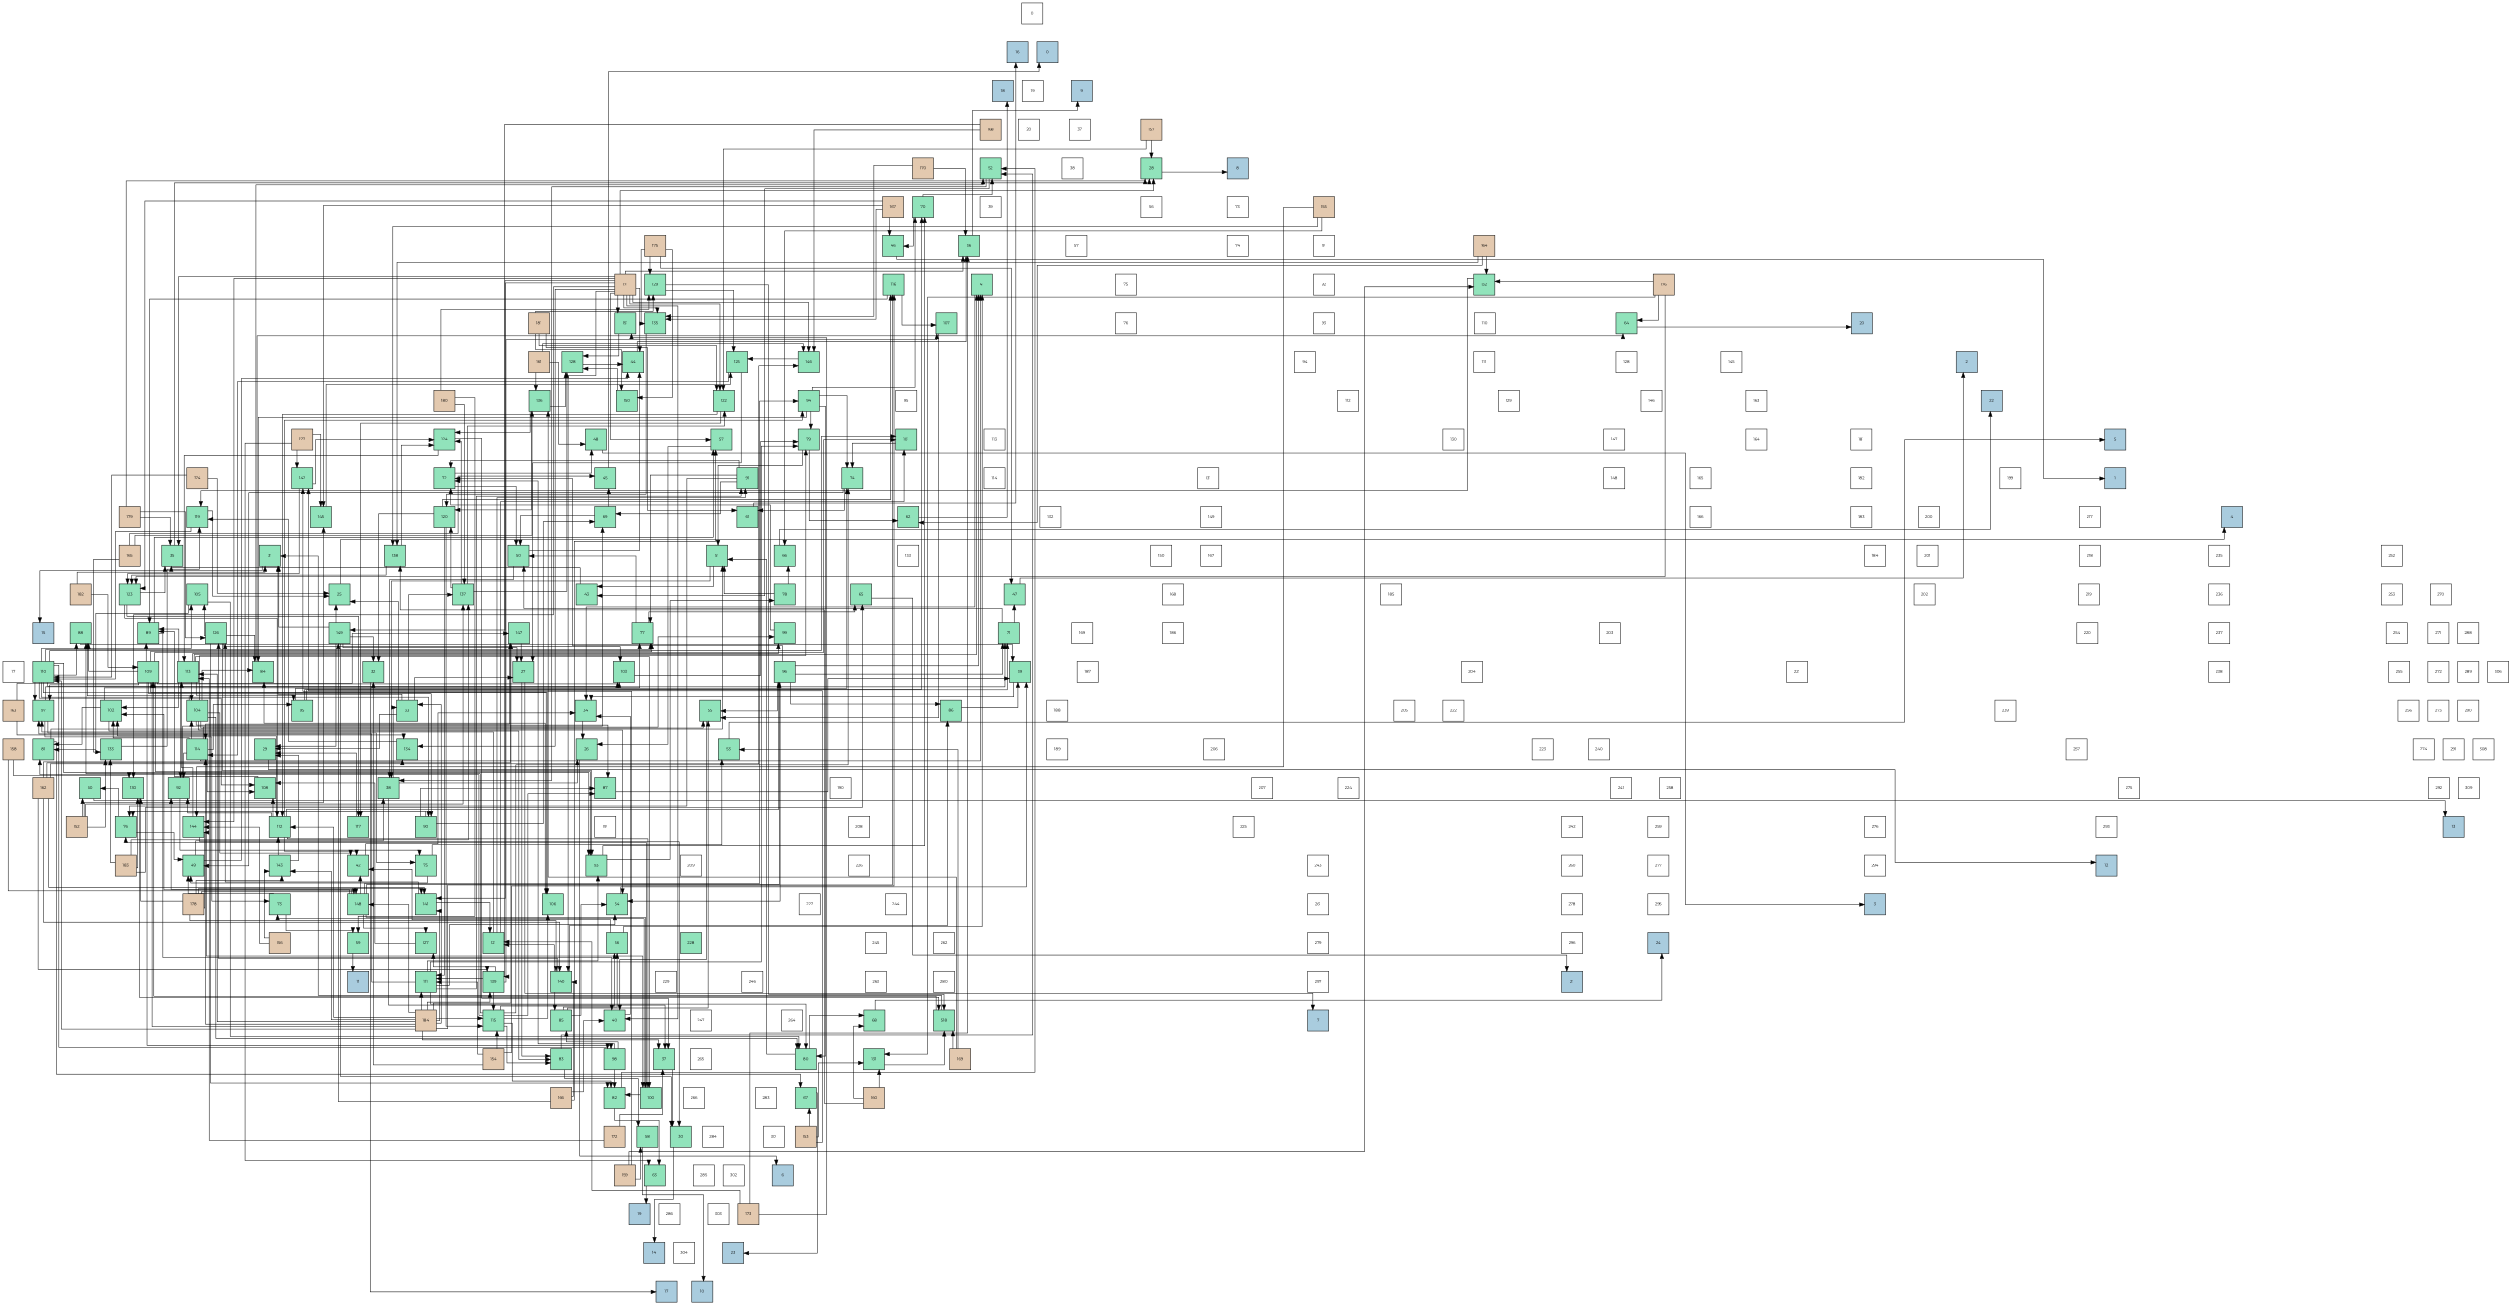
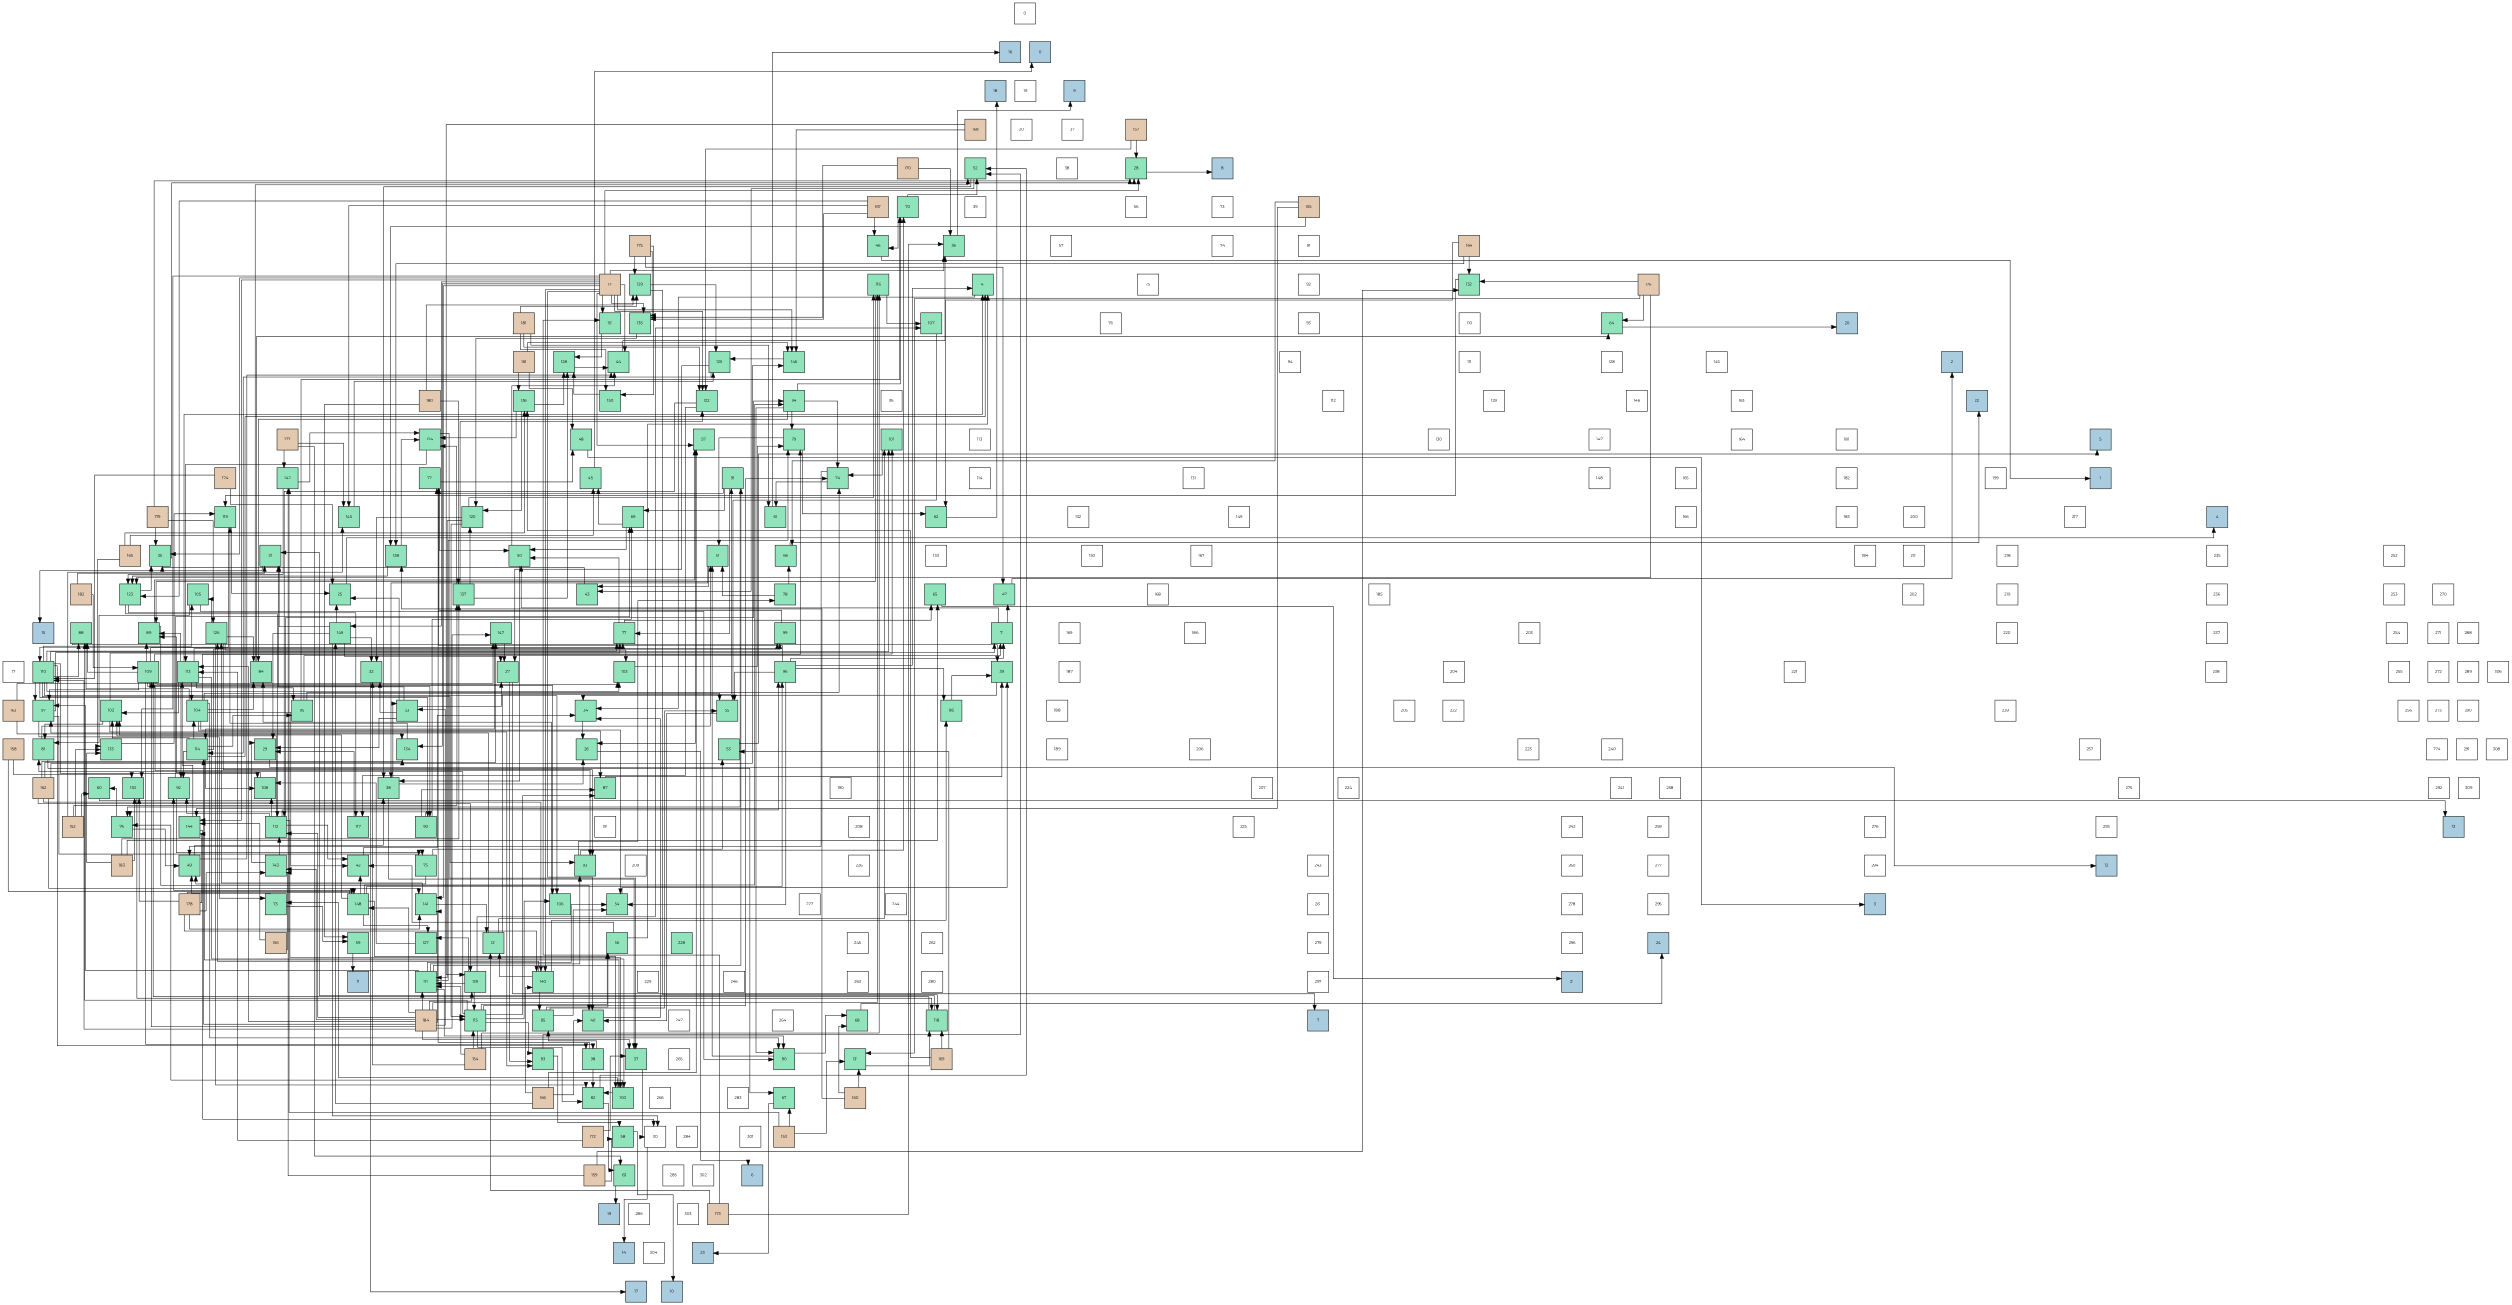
edge "33" -> "137": now "33" -> "32"
node "518": label "518" -> "118"
node "30": fillcolor #91e3bb -> #ffffff
